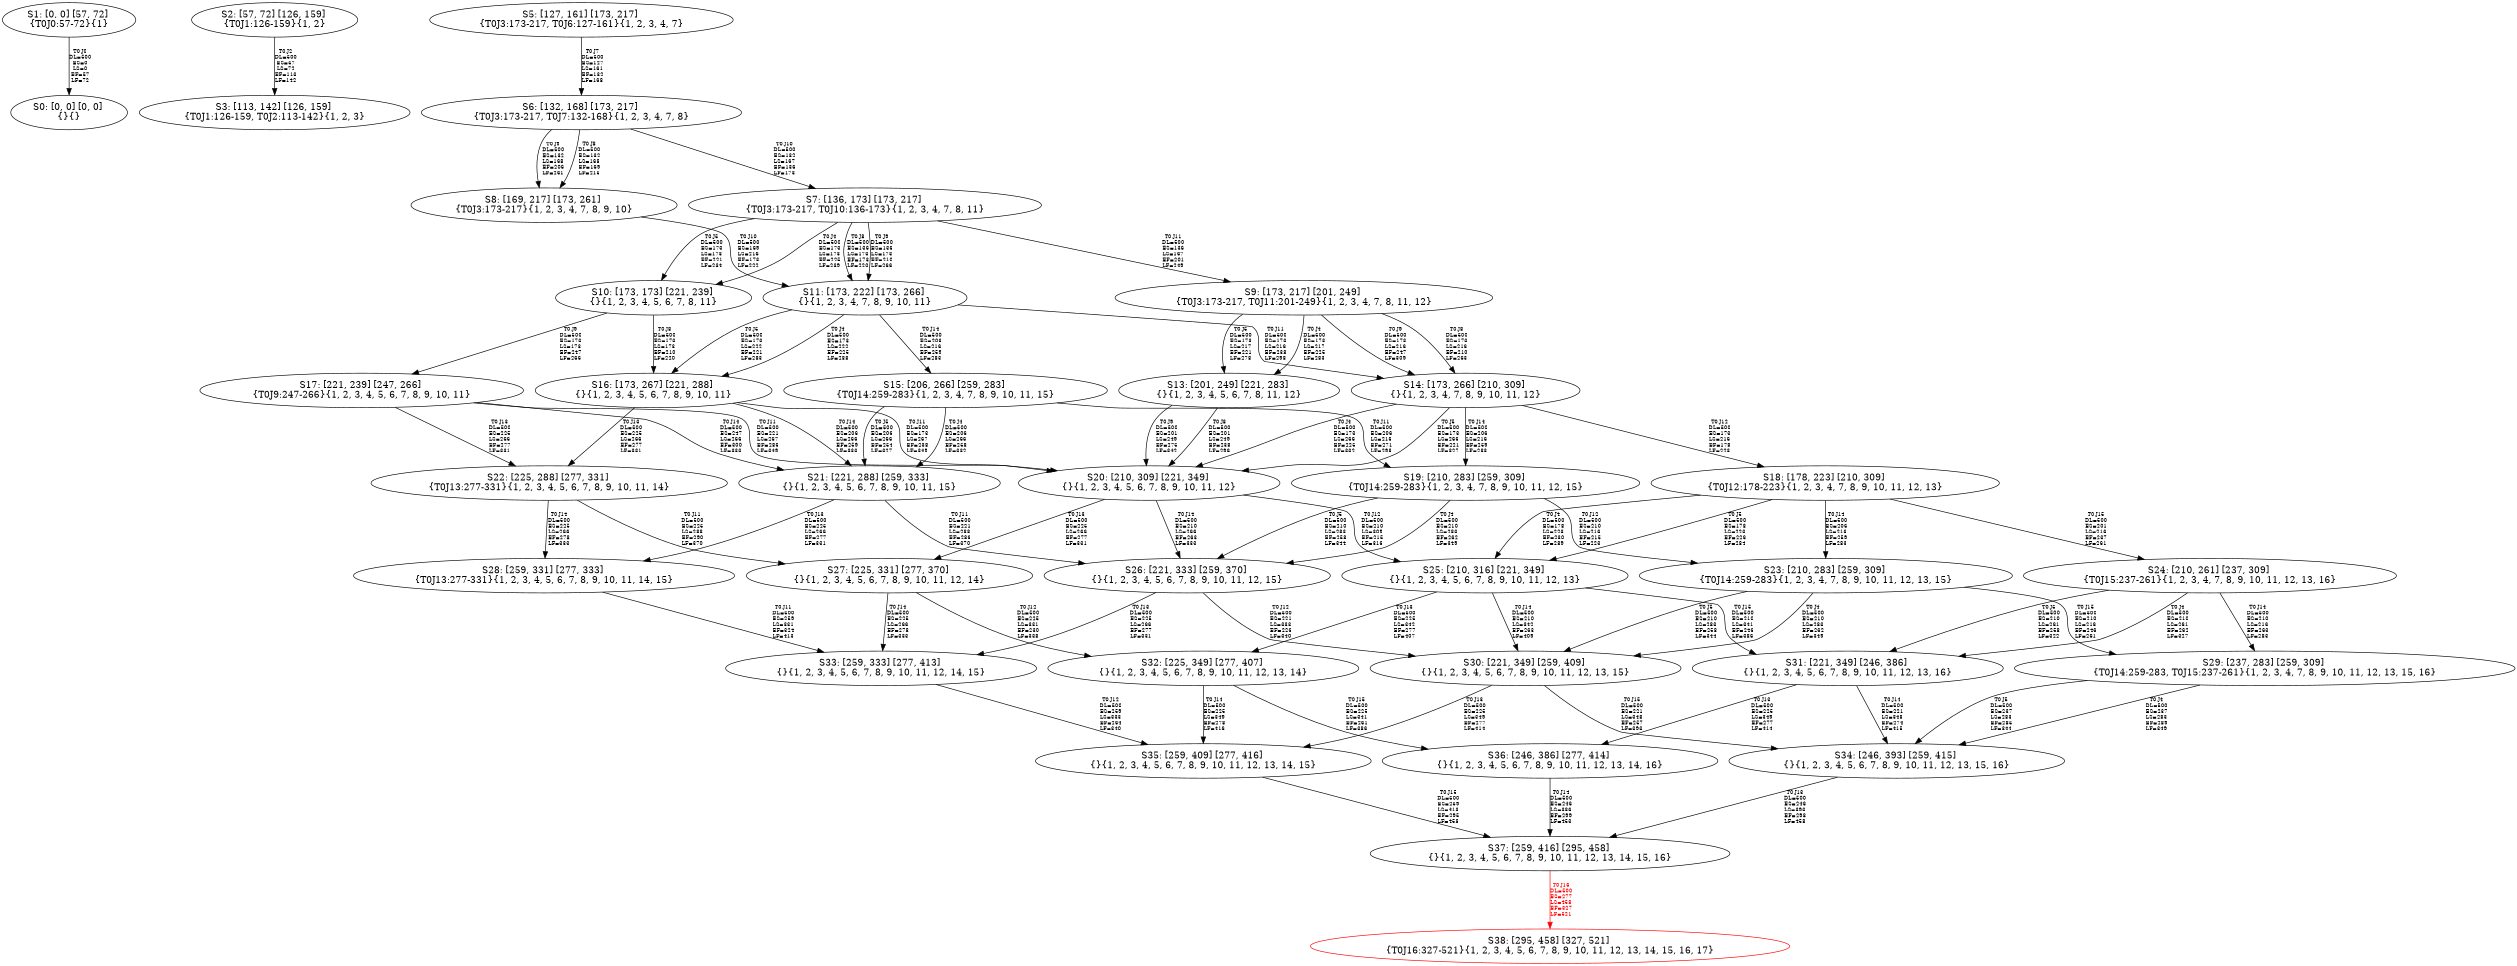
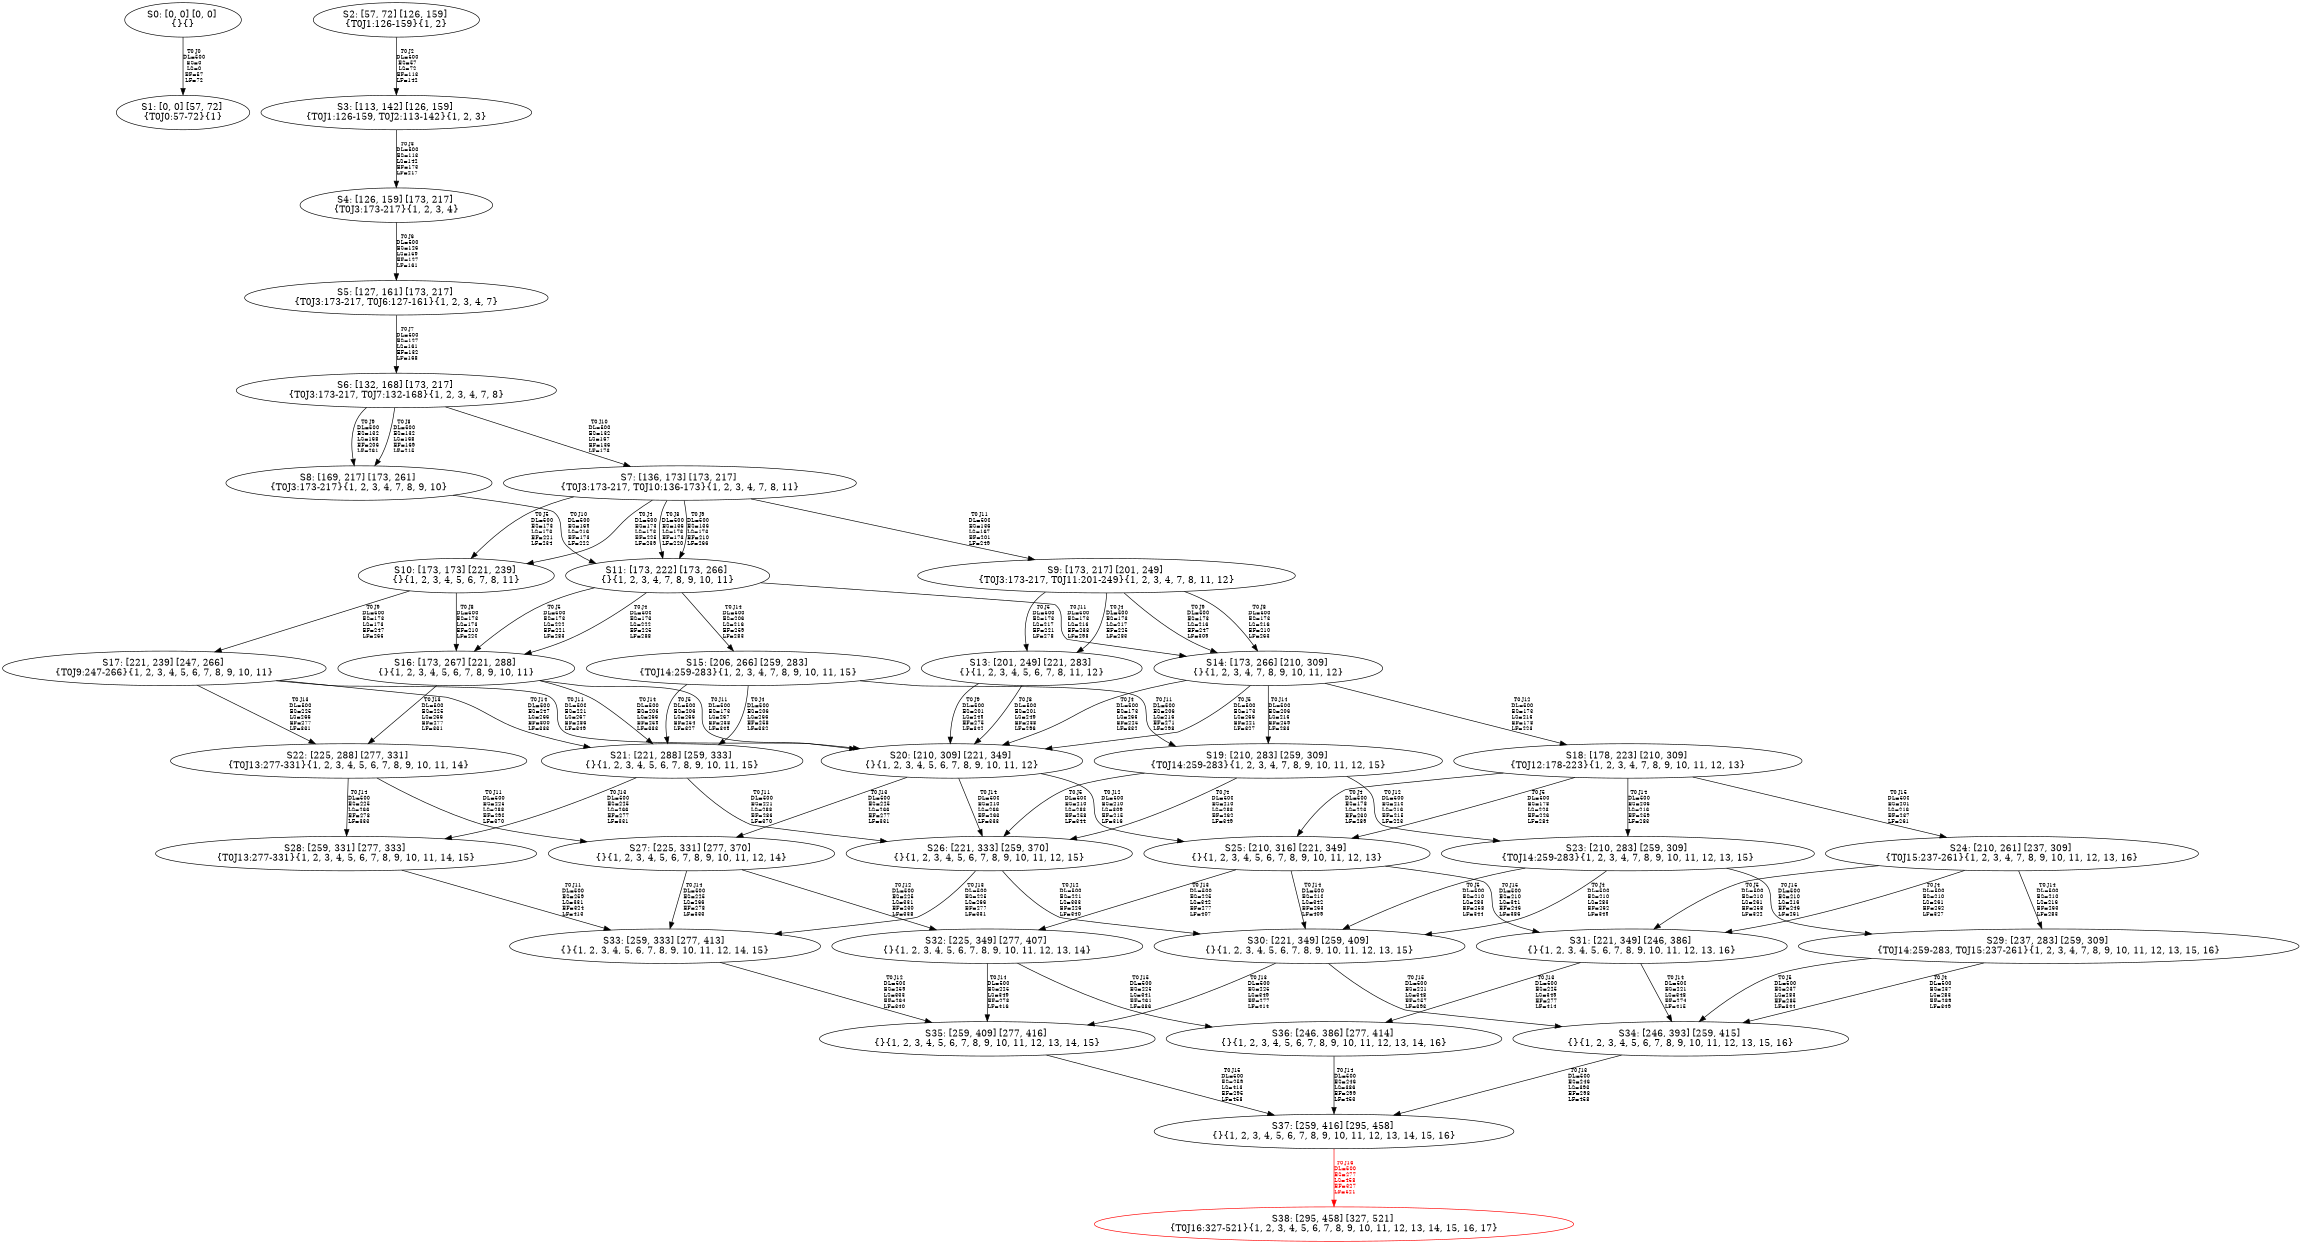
edge "S1: [0, 0] [57, 72] {T0J0:57-72}{1}" -> "S0: [0, 0] [0, 0] {}{}": reversed
node "S4: [126, 159] [173, 217] {T0J3:173-217}{1, 2, 3, 4}": added
